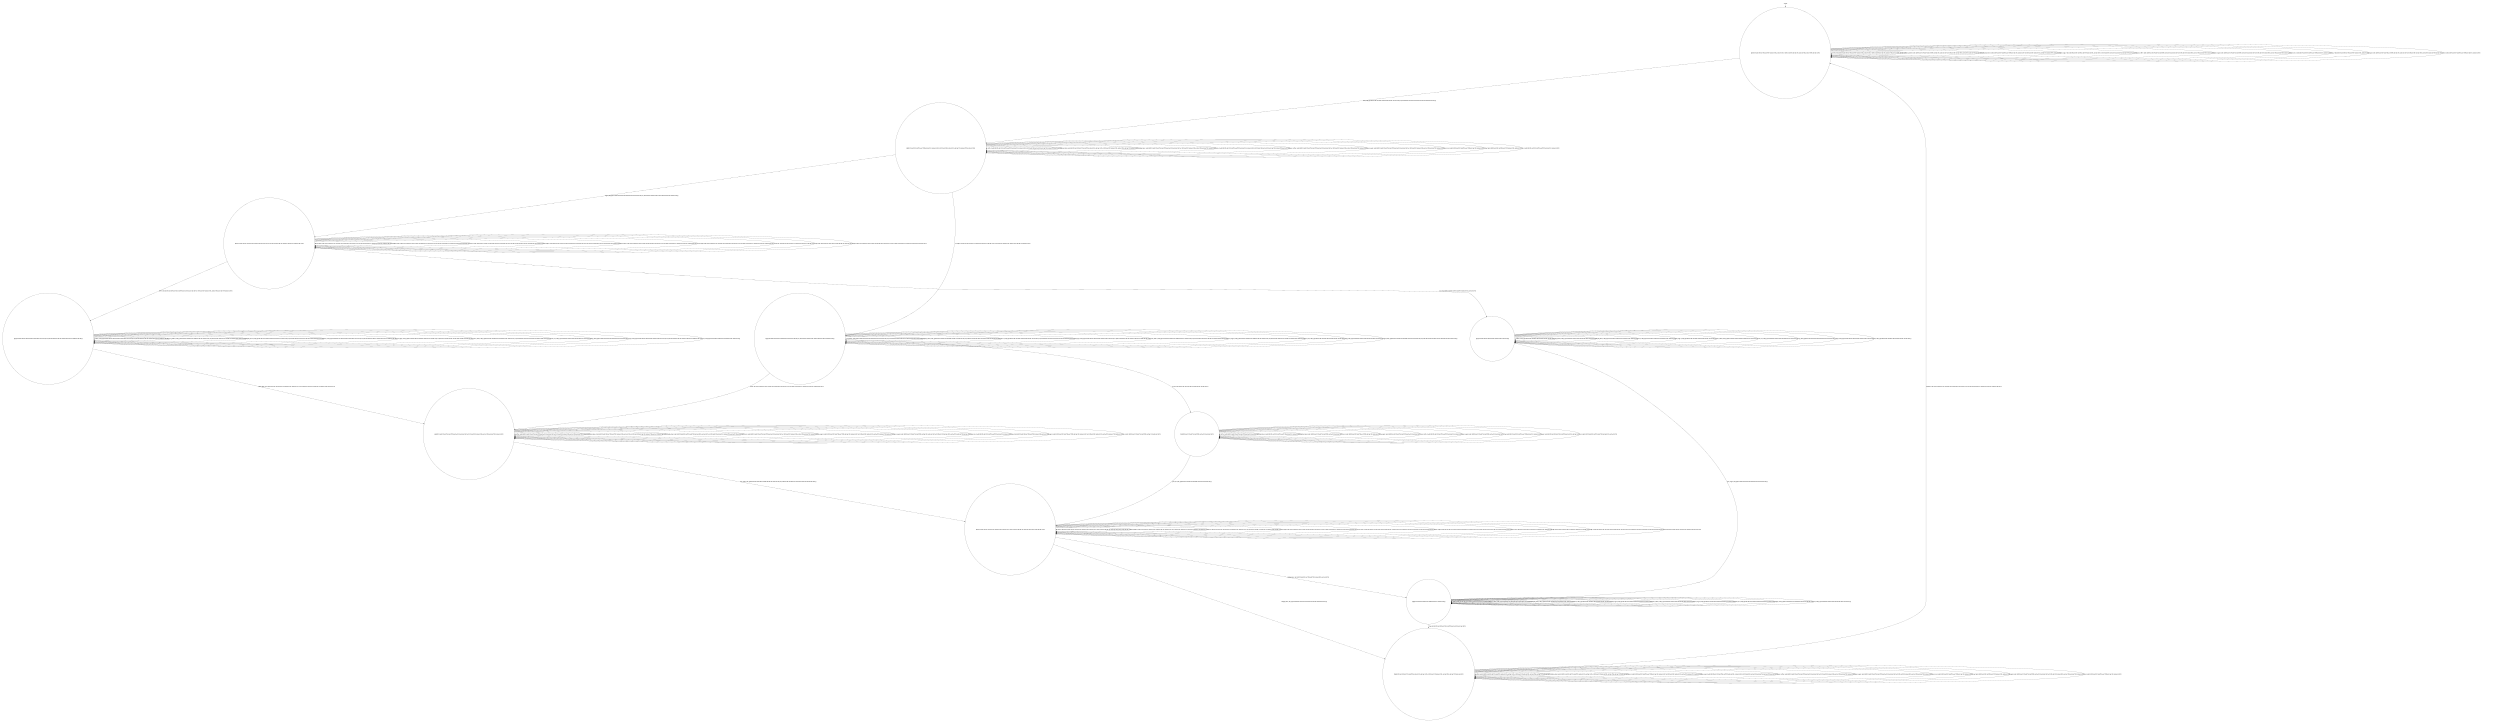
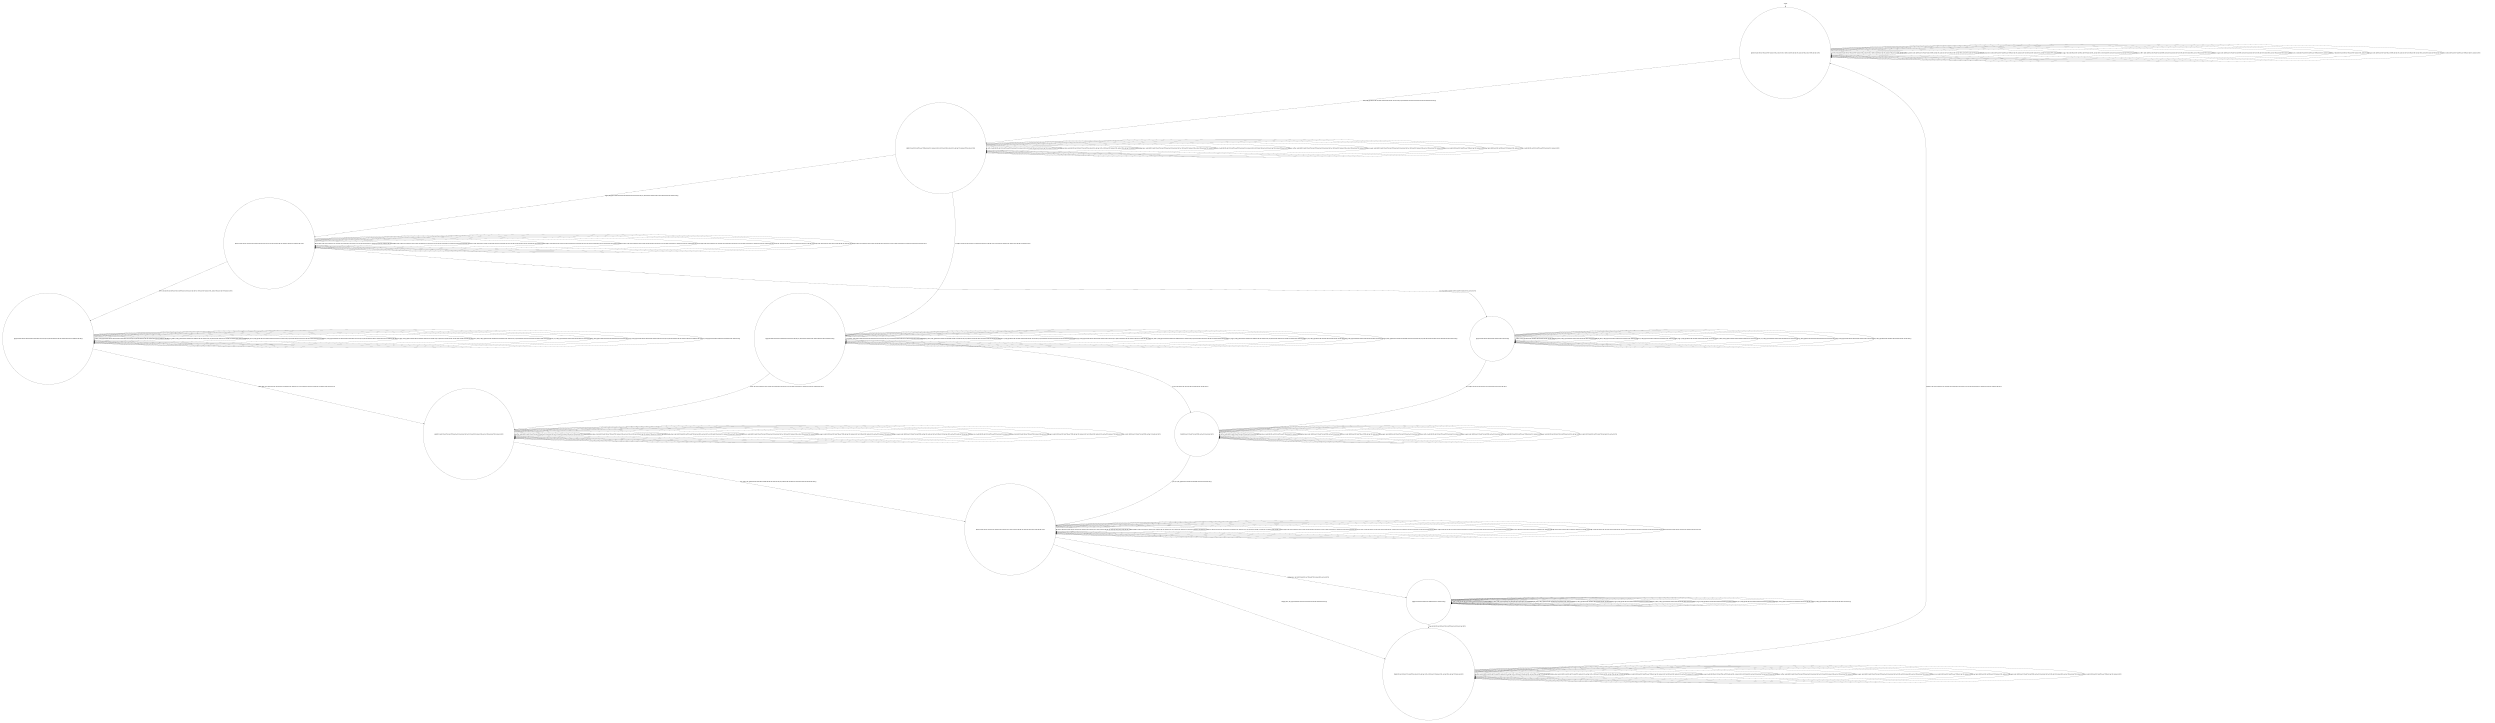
edge "5@[((EUR and COF and TEA and TON and not DOL and not CAP))]" -> "9@[((EUR and COF and TEA and TON and not DOL and not CAP))]": now "5@[((EUR and COF and TEA and TON and not DOL and not CAP))]" -> "7@[((EUR and COF and TEA and TON and not DOL and not CAP))]"
